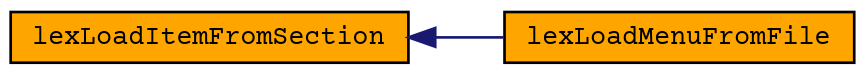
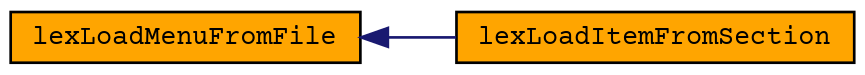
edge "lexLoadMenuFromFile" -> "lexLoadItemFromSection": reversed
